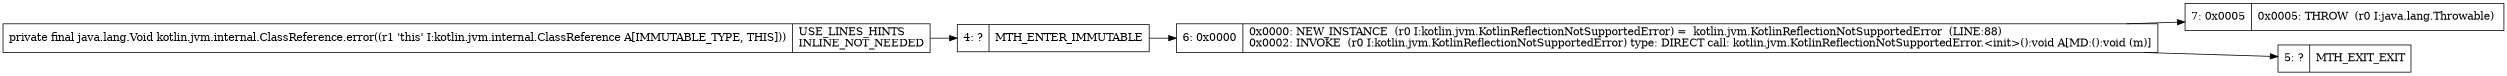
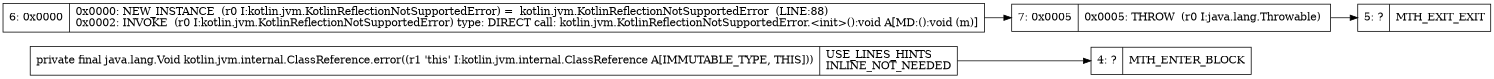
node "4: ?": text "MTH_ENTER_IMMUTABLE" -> "MTH_ENTER_BLOCK"
edge "4: ?" -> "6: 0x0000": removed
edge "6: 0x0000" -> "5: ?": now "7: 0x0005" -> "5: ?"
